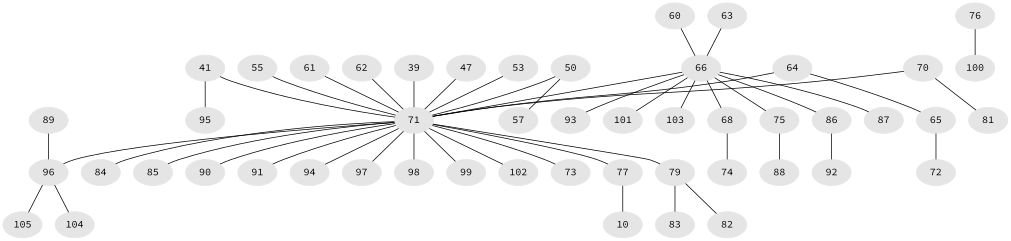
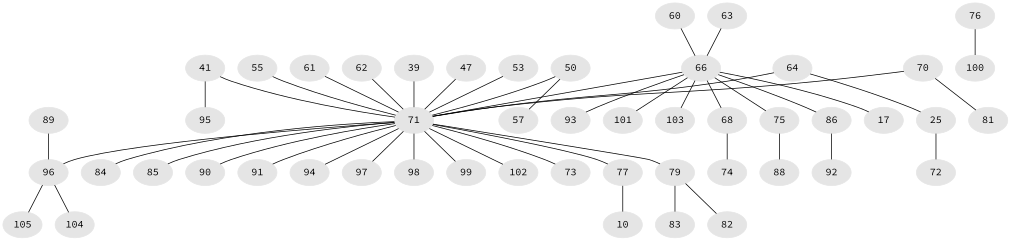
node "87": label "87" -> "17"
node "65": label "65" -> "25"
